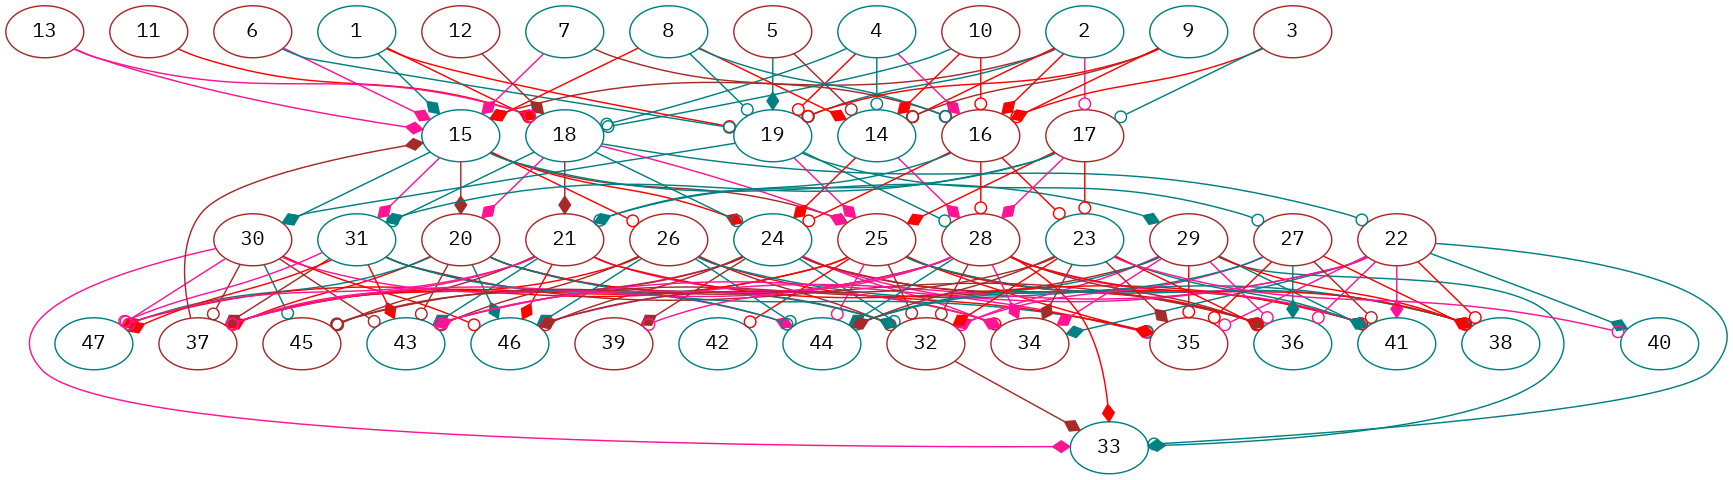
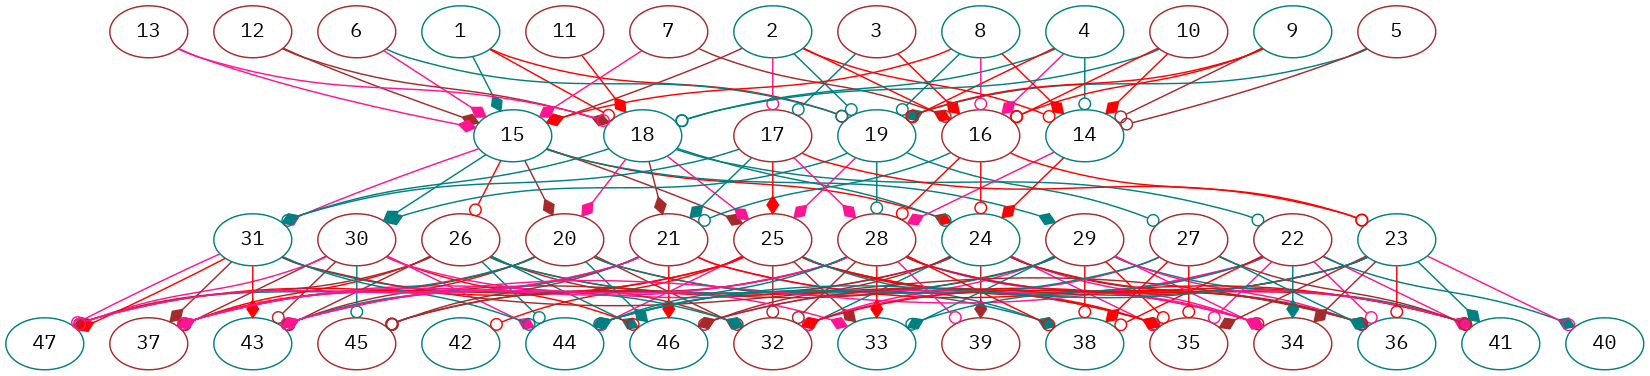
node "7": color teal -> brown
edge "8" -> "16": color teal -> deeppink
edge "37" -> "15": now "12" -> "15"
edge "23" -> "44": color brown -> teal
edge "26" -> "47": added
edge "21" -> "37": arrowhead odot -> diamond
edge "32" -> "33": now "25" -> "33"
